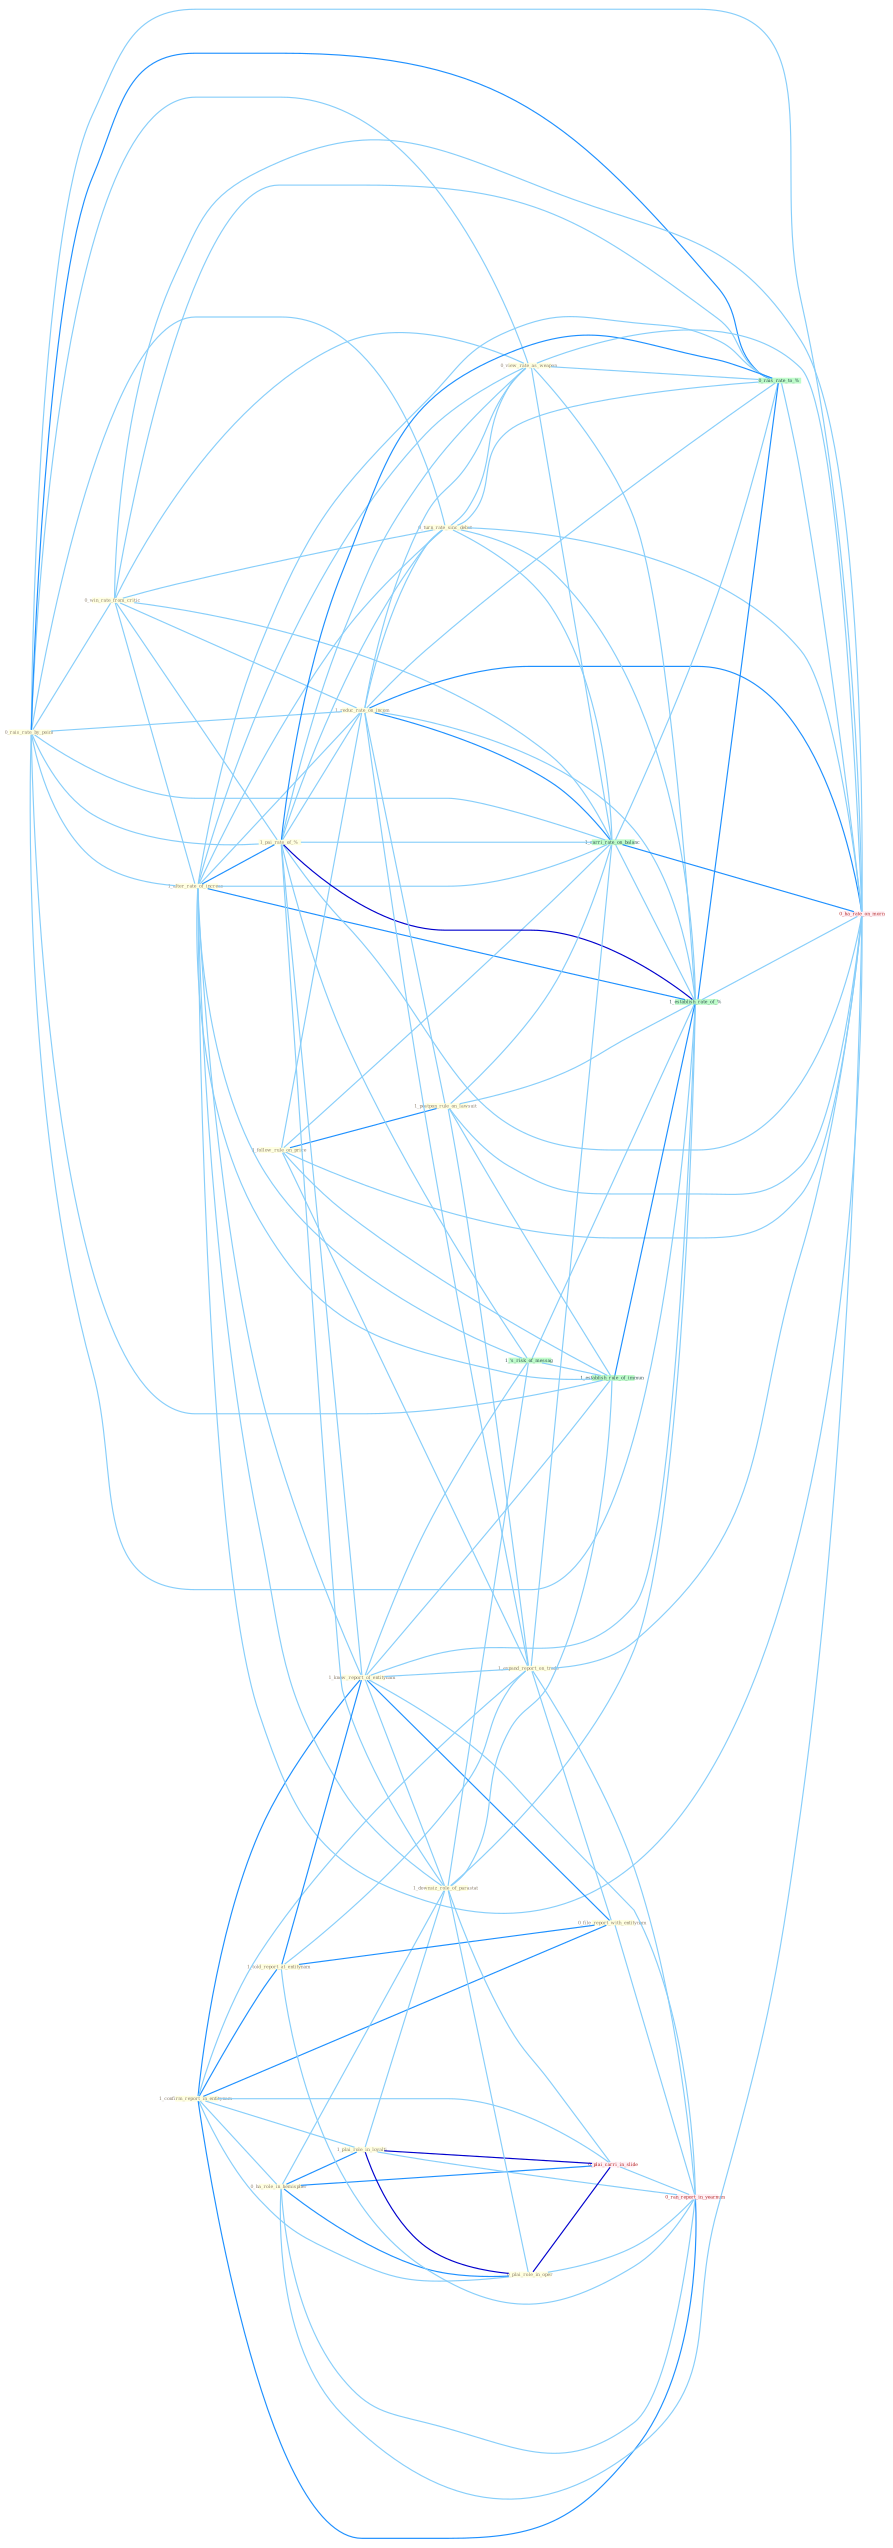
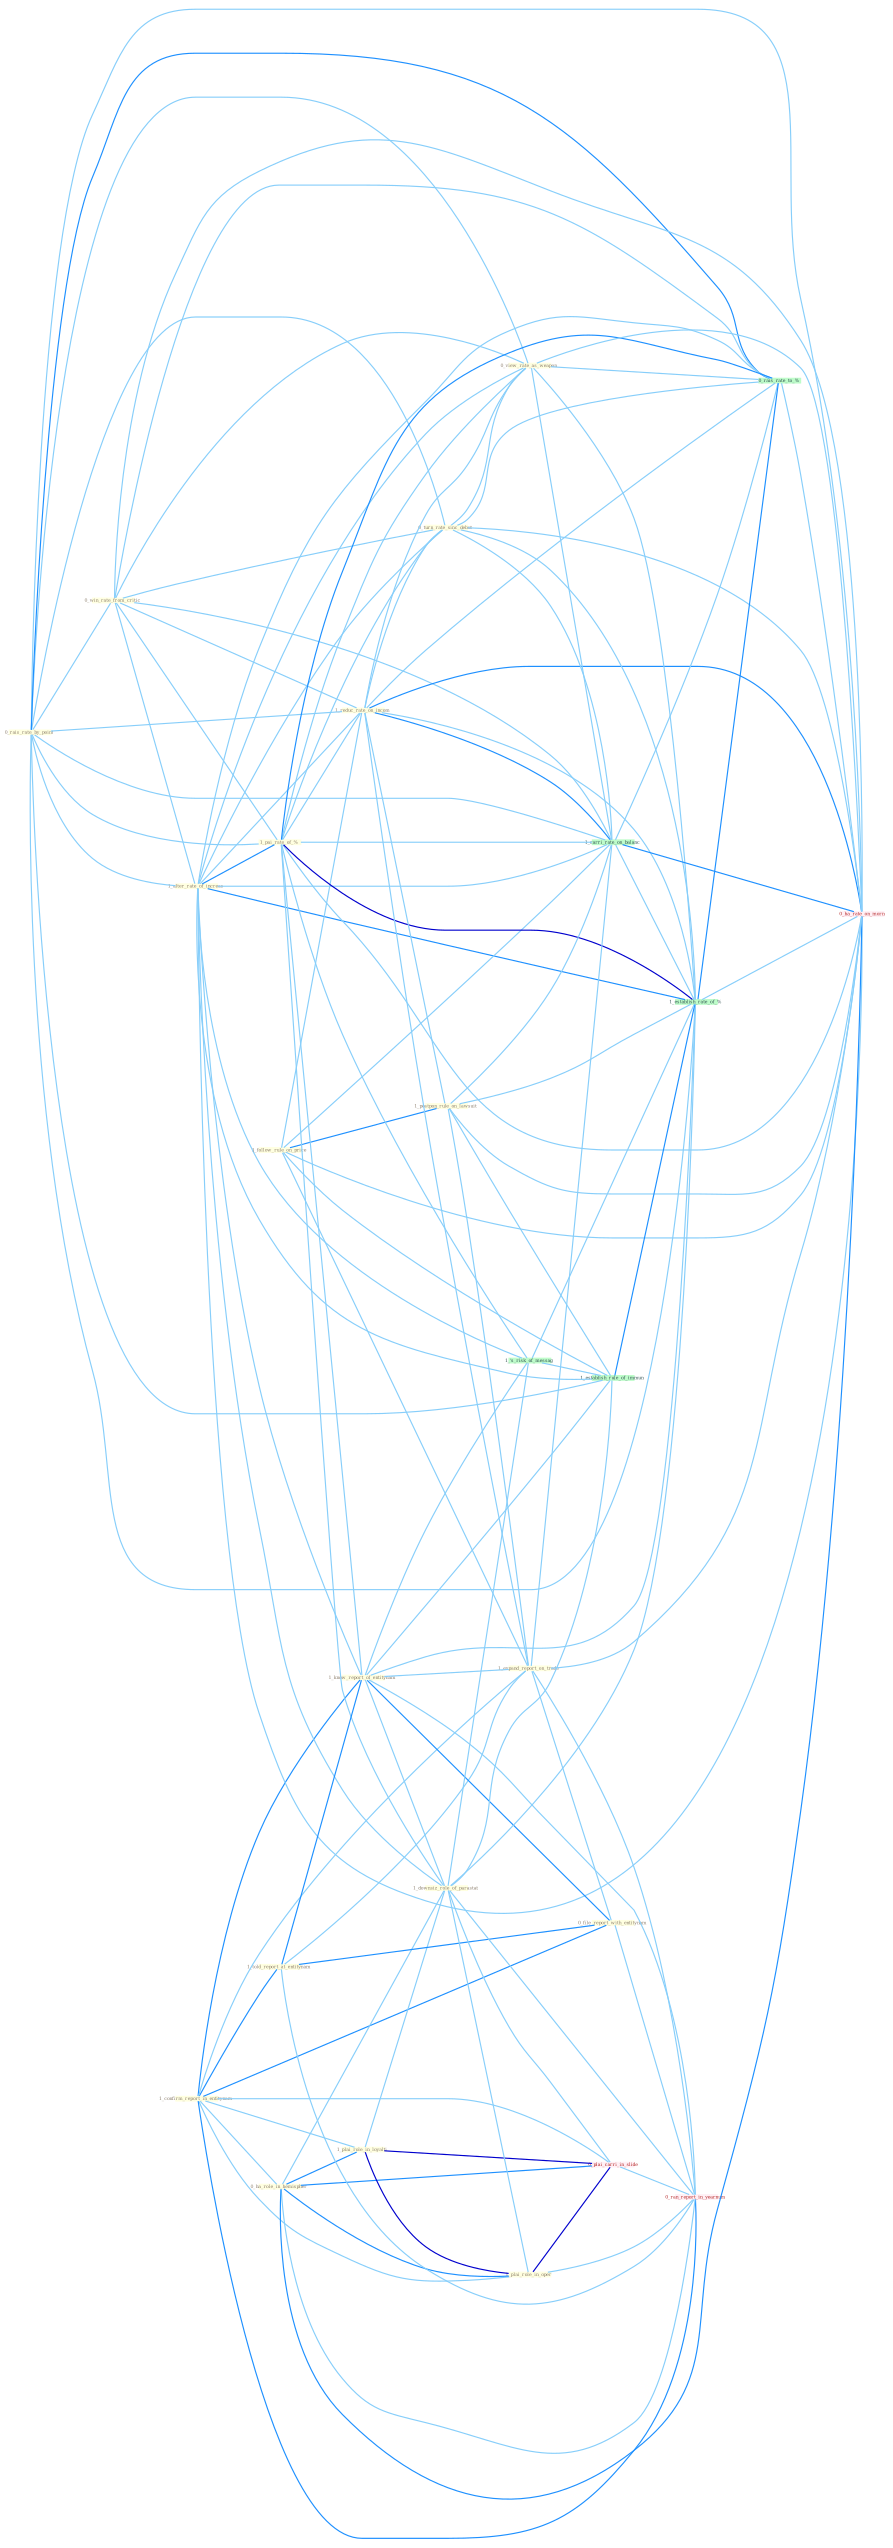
edge "0_ha_rate_on_morn" -- "0_ha_role_in_hemispher": color #87cefa -> #1e90ff
edge "1_plai_role_in_loyalti" -- "0_ran_report_in_yearnum": now "1_downsiz_role_of_parastat" -- "0_ran_report_in_yearnum"
node "0_plai_role_in_oper": label "0_plai_role_in_oper" -> "1_plai_role_in_oper"
